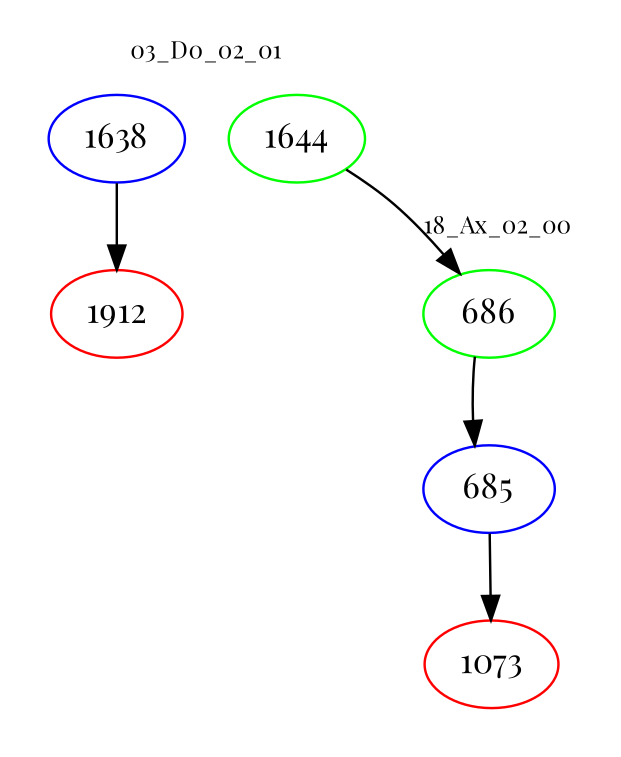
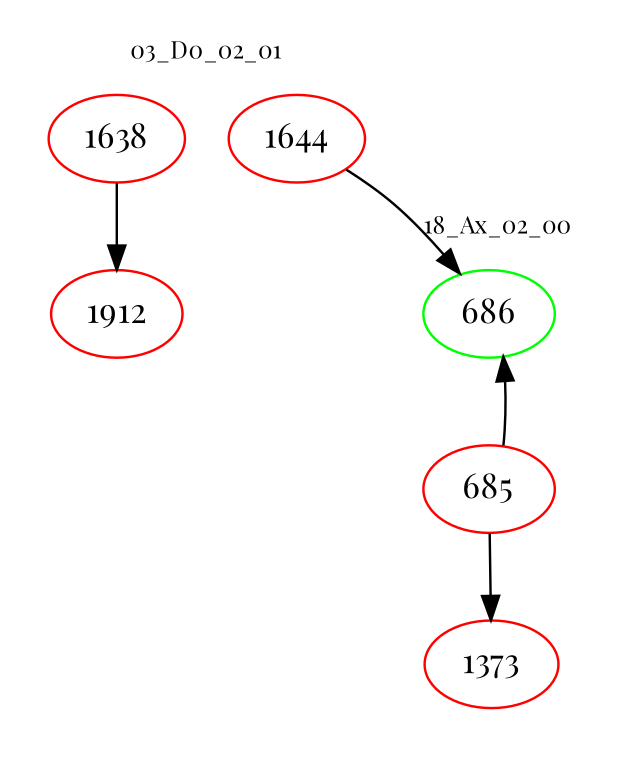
node "1638": color blue -> red
node "1644": color green -> red
edge "686" -> "685": reversed
node "685": color blue -> red
node "1073": label "1073" -> "1373"
